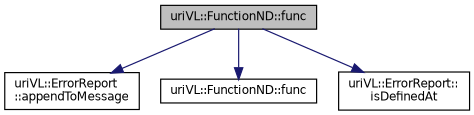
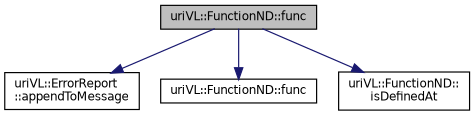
node "uriVL::ErrorReport:: isDefinedAt": label "uriVL::ErrorReport:: isDefinedAt" -> "uriVL::FunctionND:: isDefinedAt"
